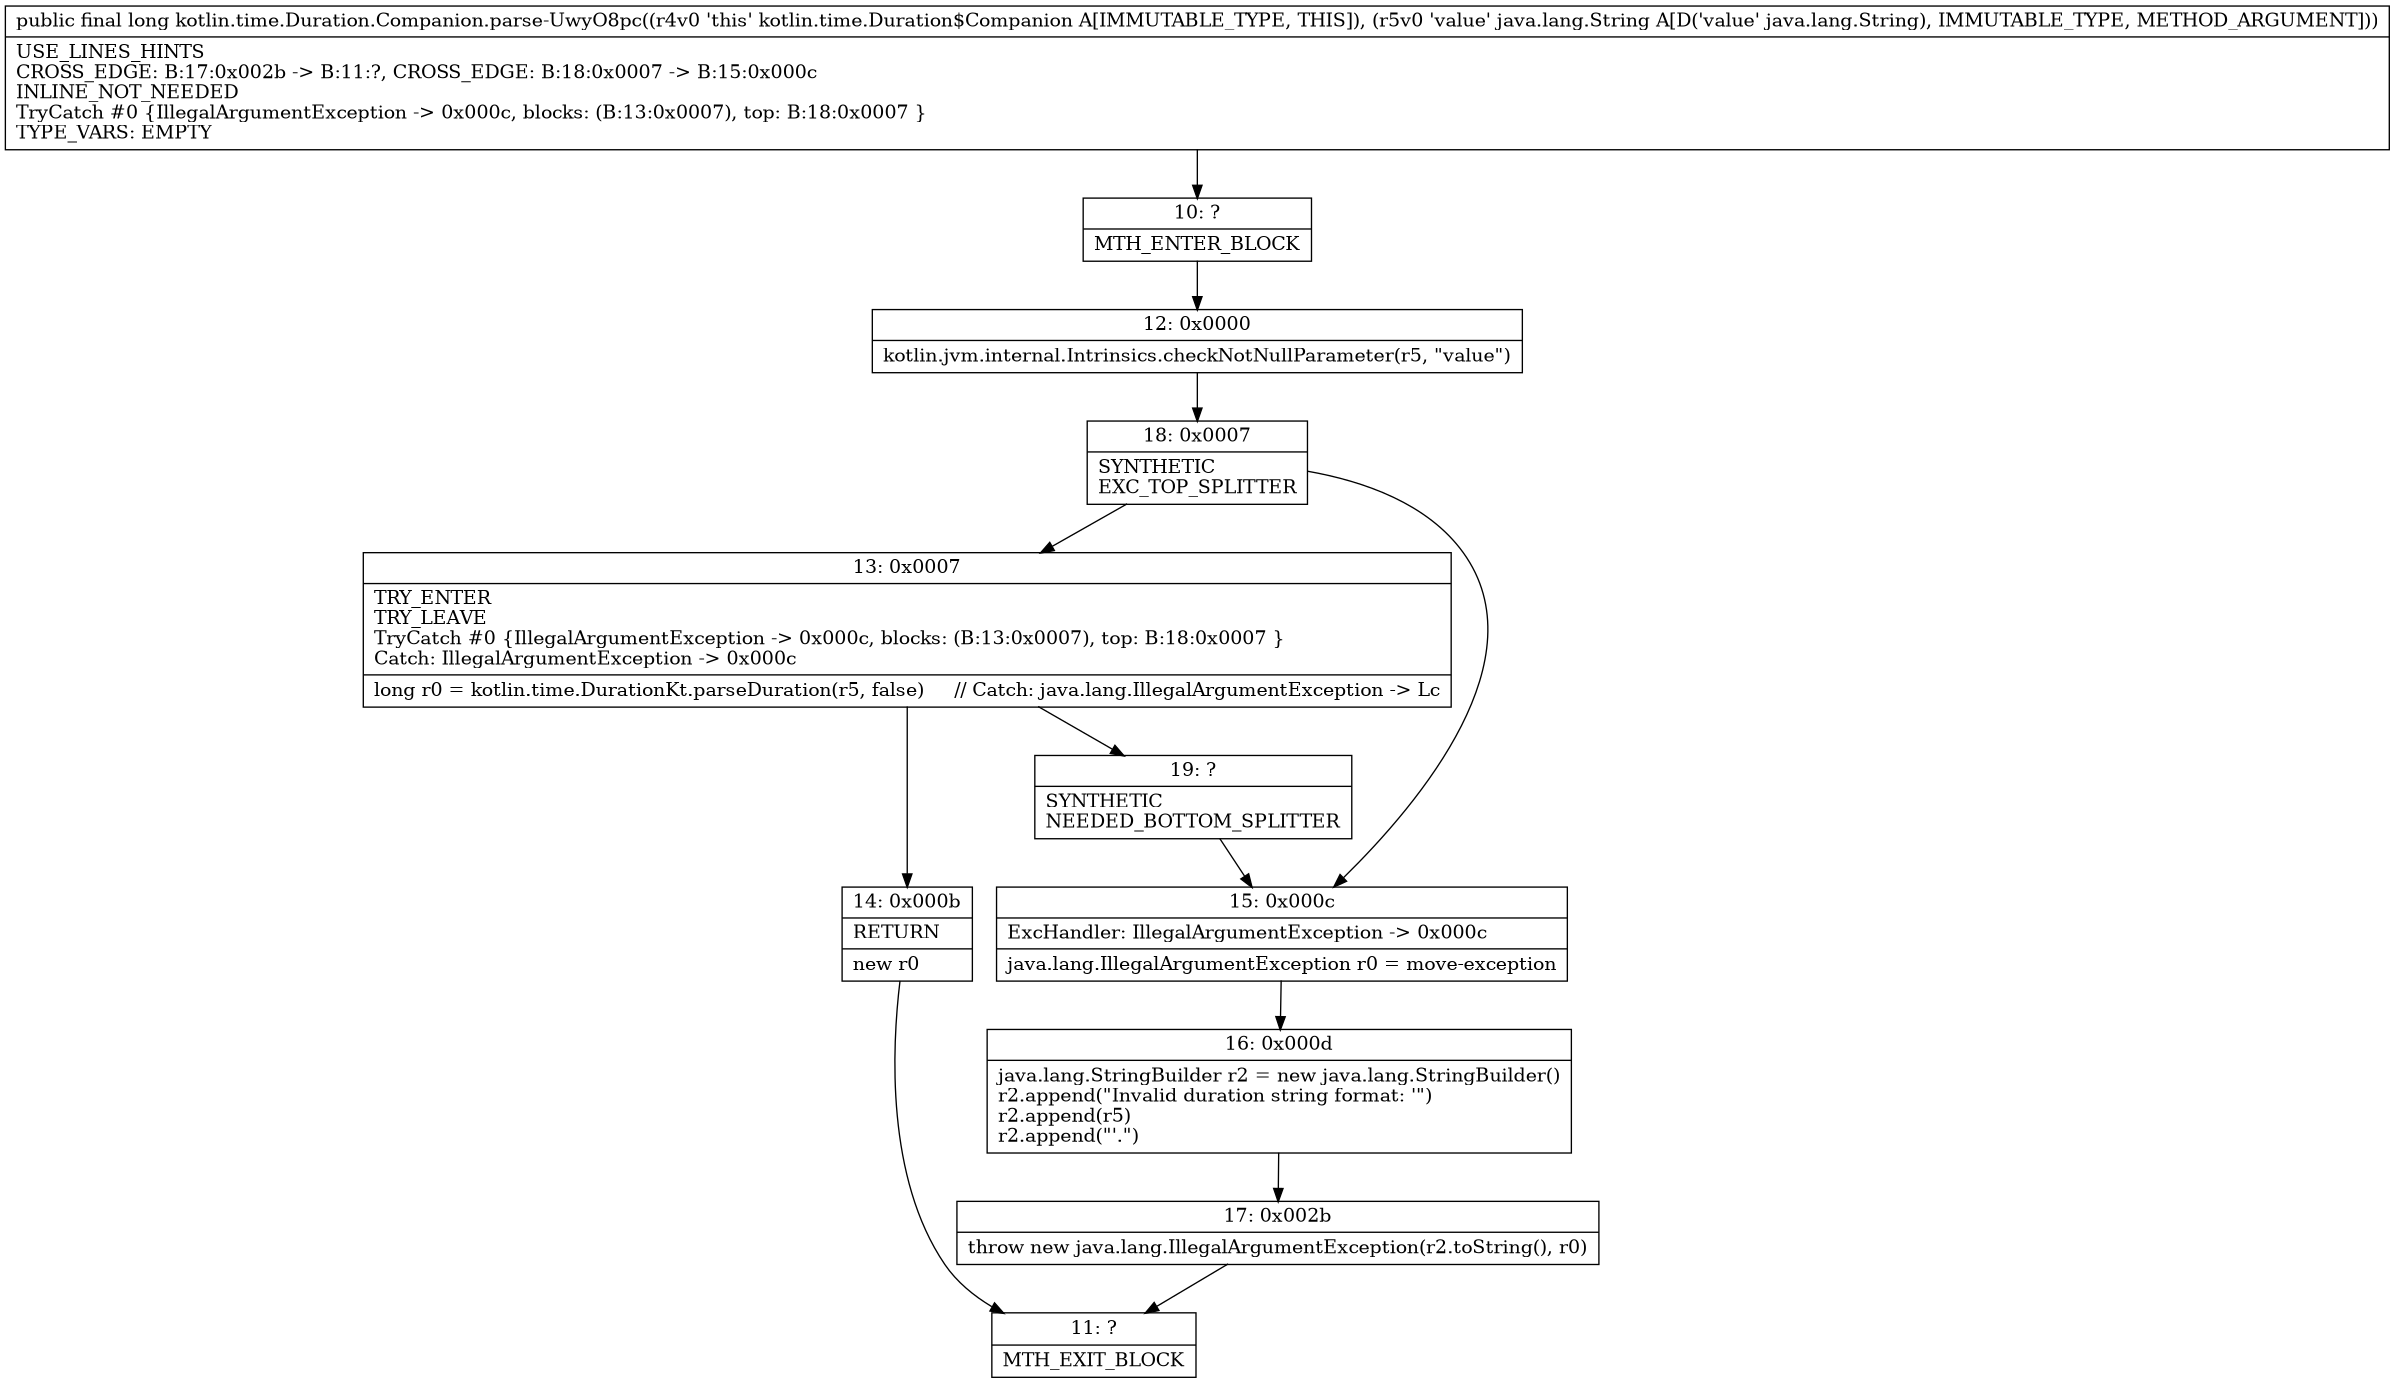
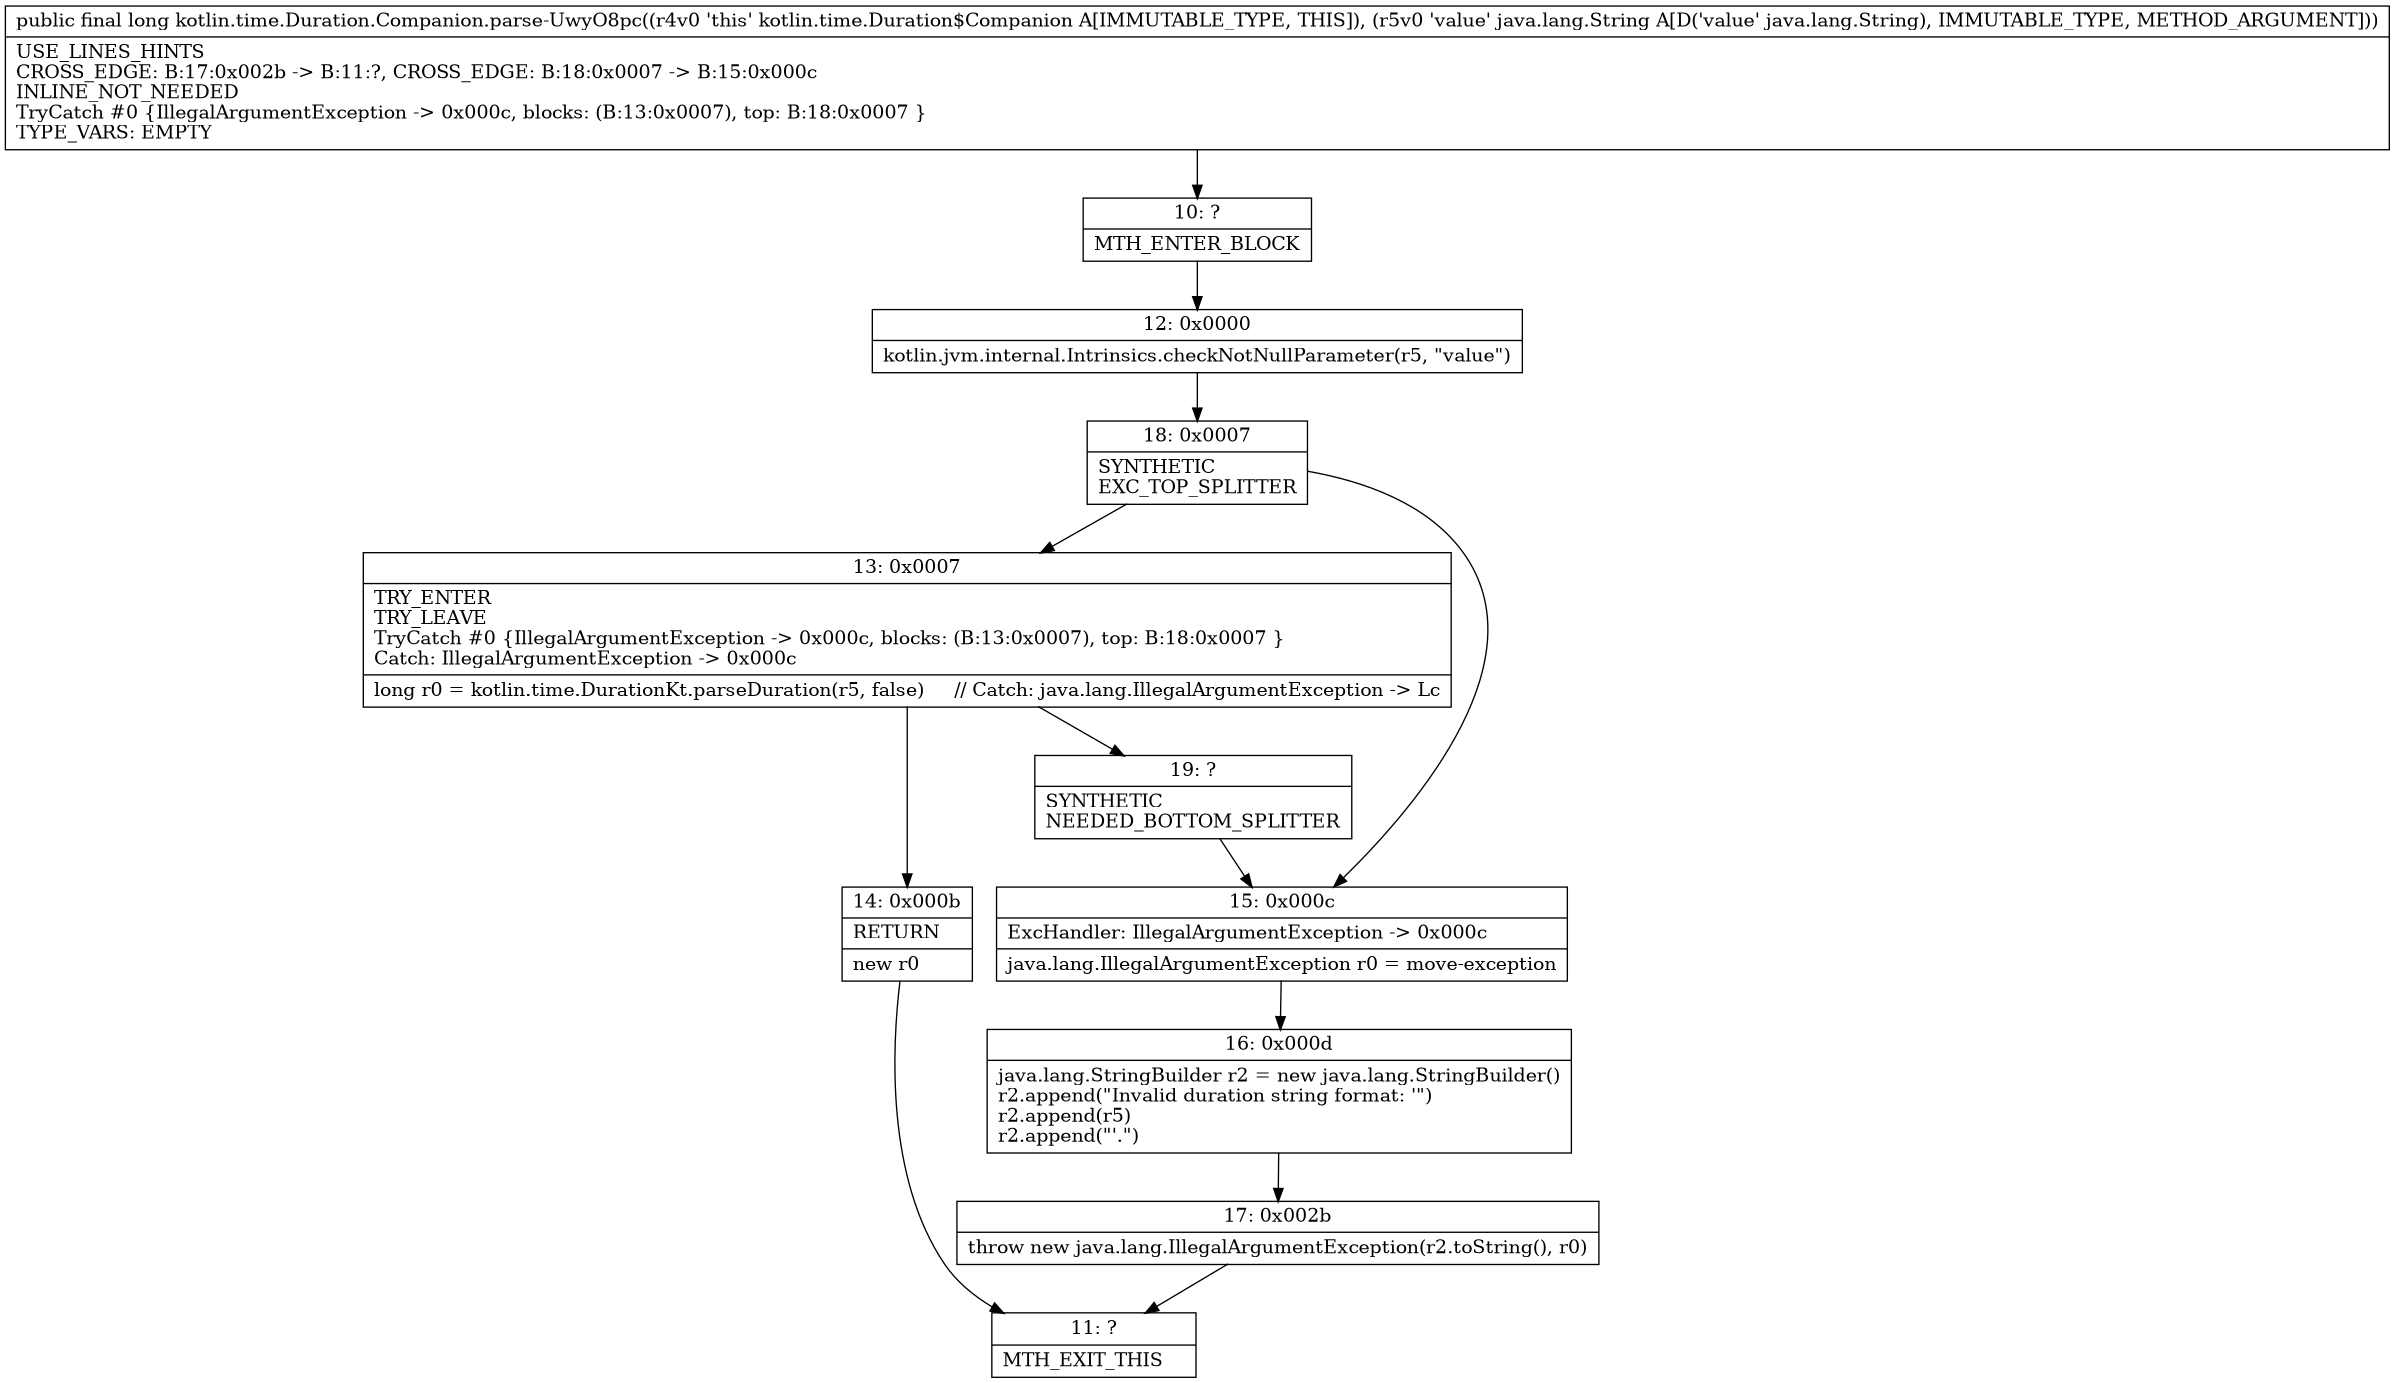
node "11: ?": text "MTH_EXIT_BLOCK" -> "MTH_EXIT_THIS"
